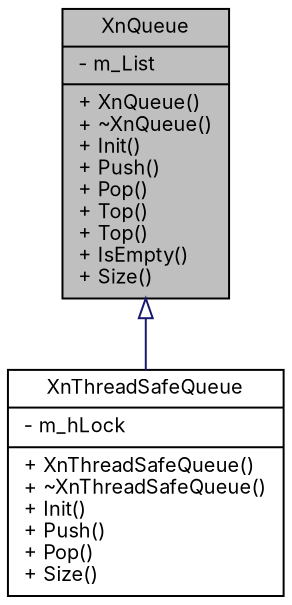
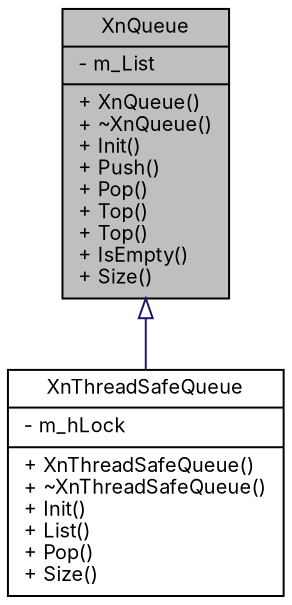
node "XnThreadSafeQueue": text "+ Push()" -> "+ List()"
